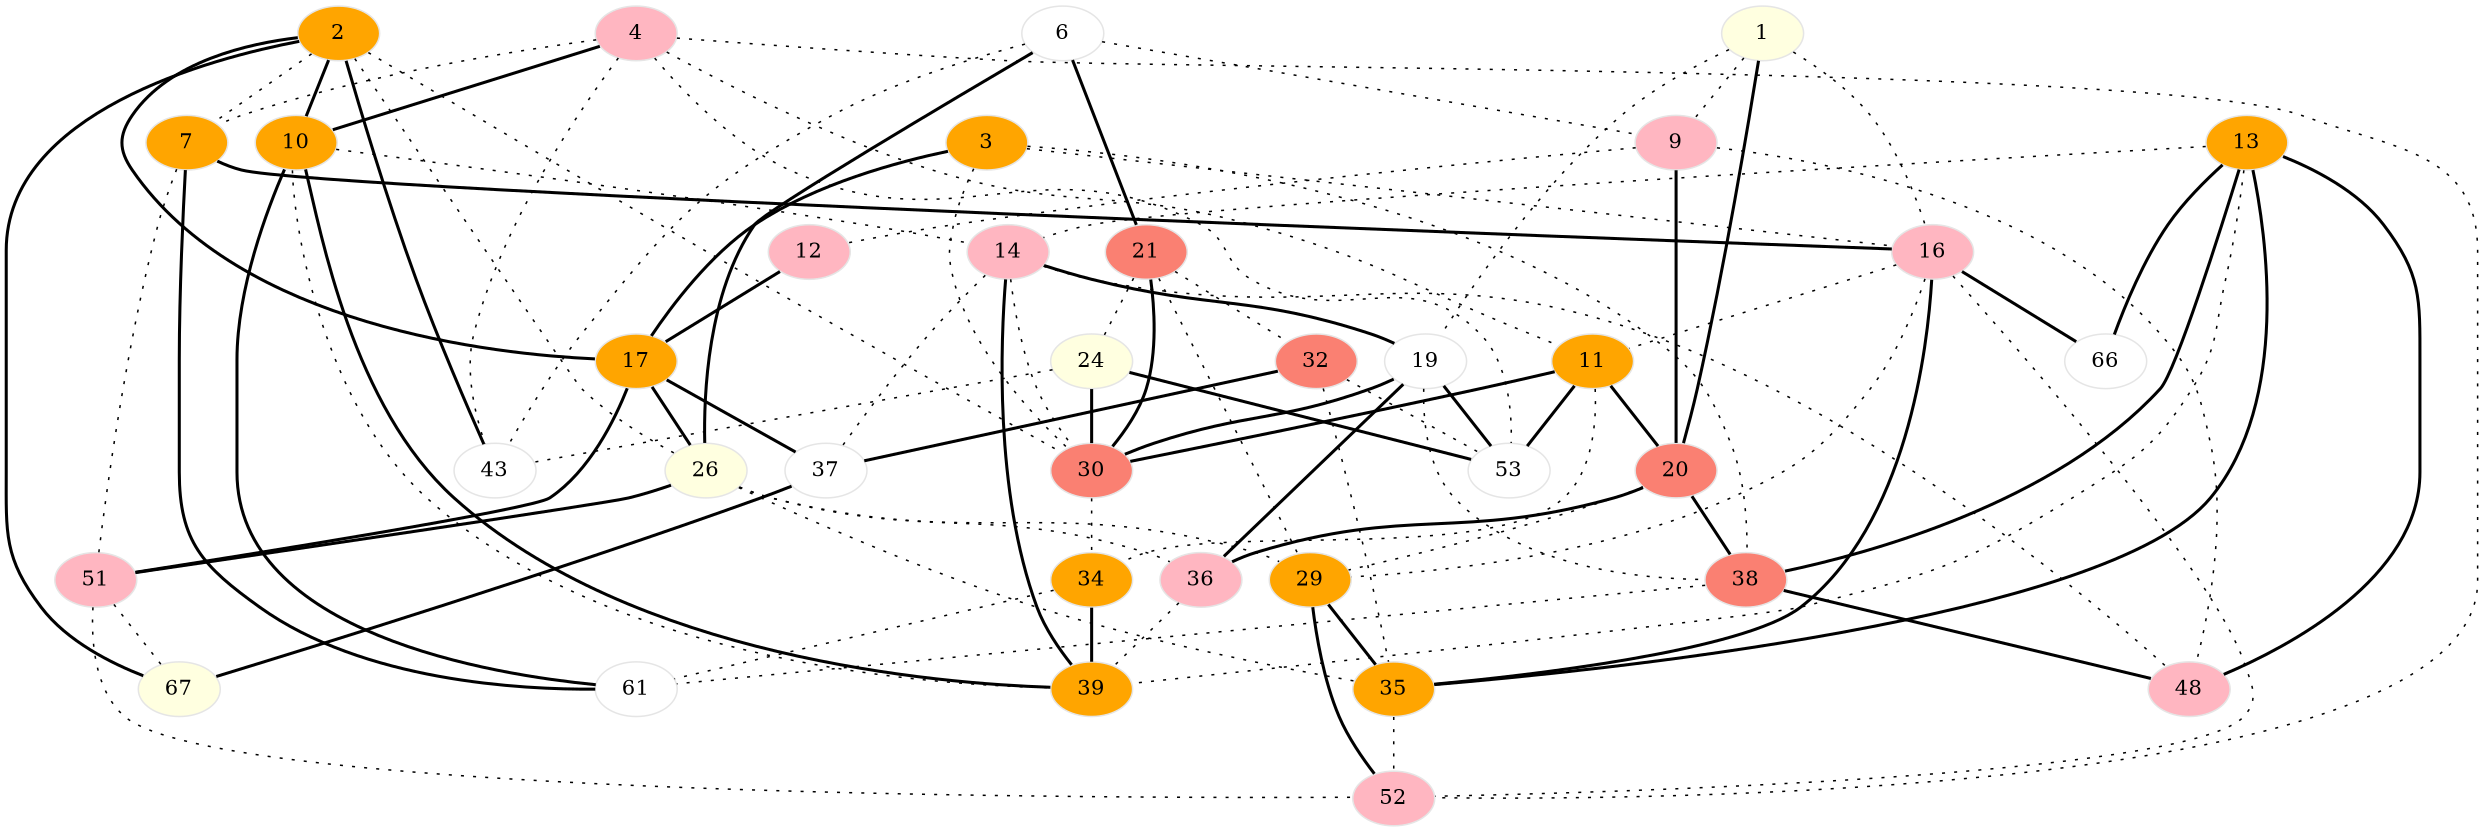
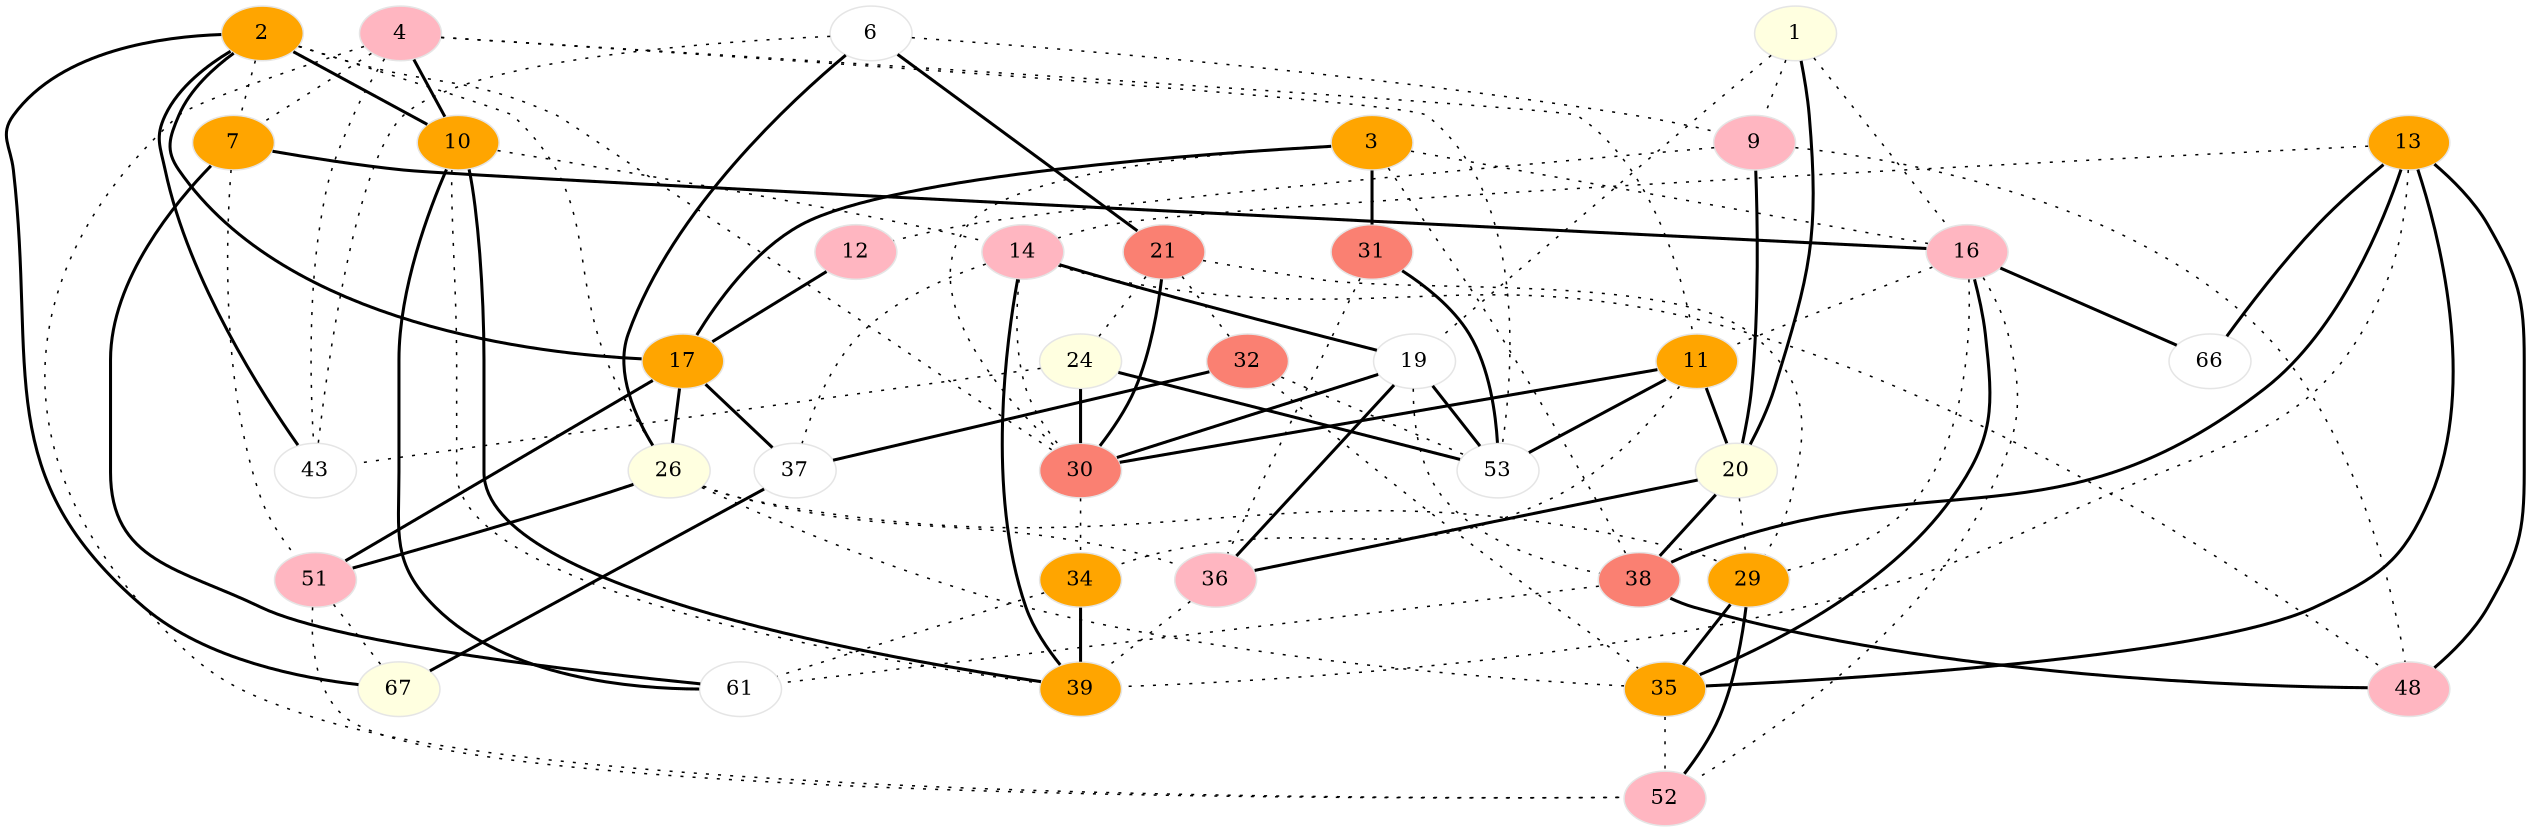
node "31": added
node "20": fillcolor salmon -> lightyellow
